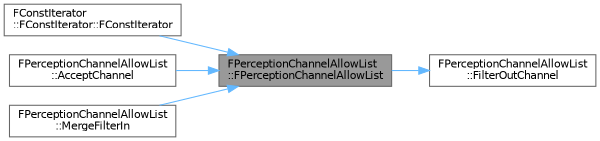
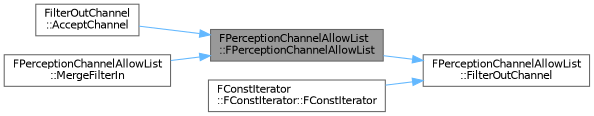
edge "FConstIterator ::FConstIterator::FConstIterator" -> "FPerceptionChannelAllowList ::FPerceptionChannelAllowList": now "FConstIterator ::FConstIterator::FConstIterator" -> "FPerceptionChannelAllowList ::FilterOutChannel"
node "FPerceptionChannelAllowList ::AcceptChannel": label "FPerceptionChannelAllowList ::AcceptChannel" -> "FilterOutChannel ::AcceptChannel"
